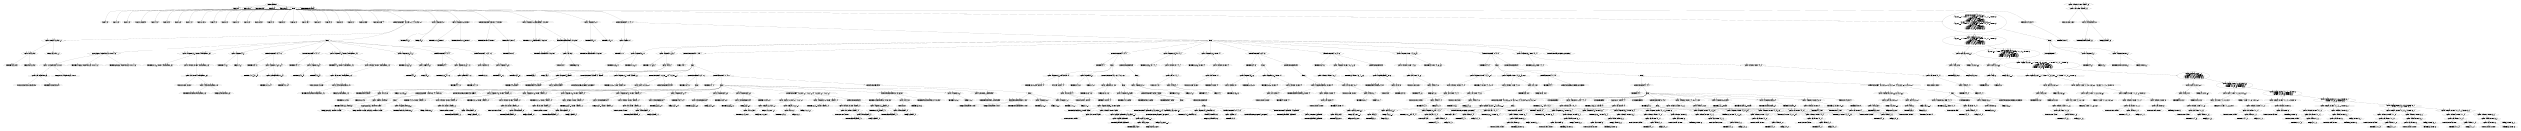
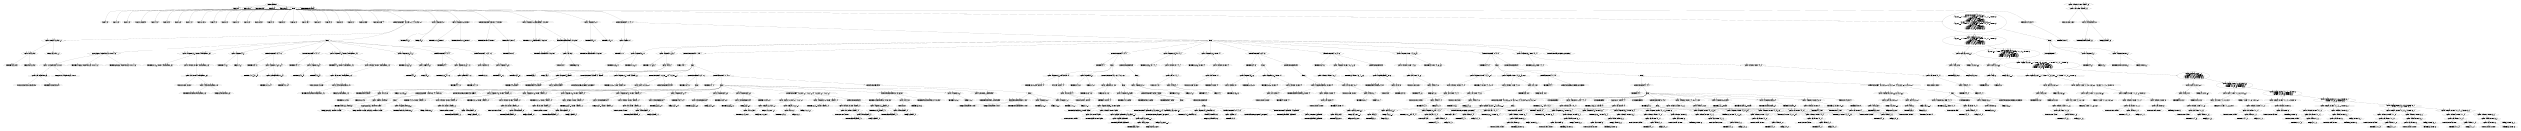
node "(IDENTIFIER,big_free,(_DWORD *)big_free)": added
